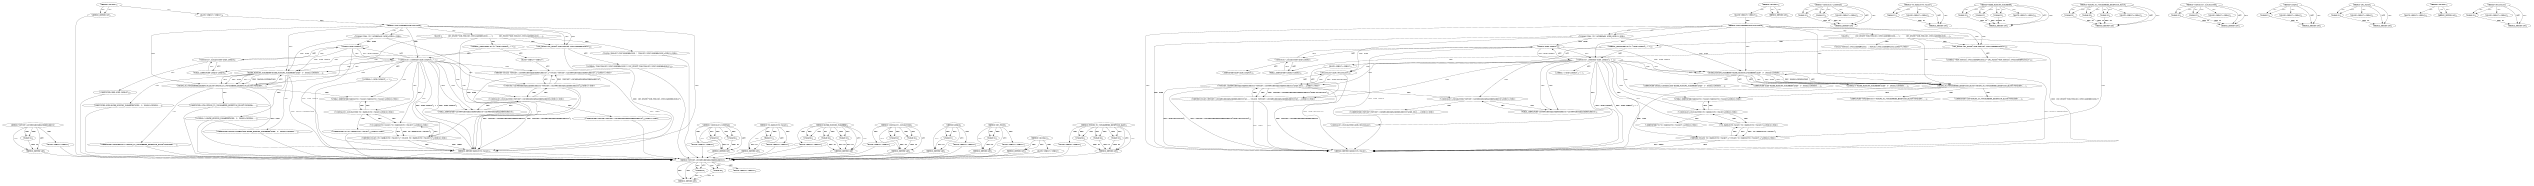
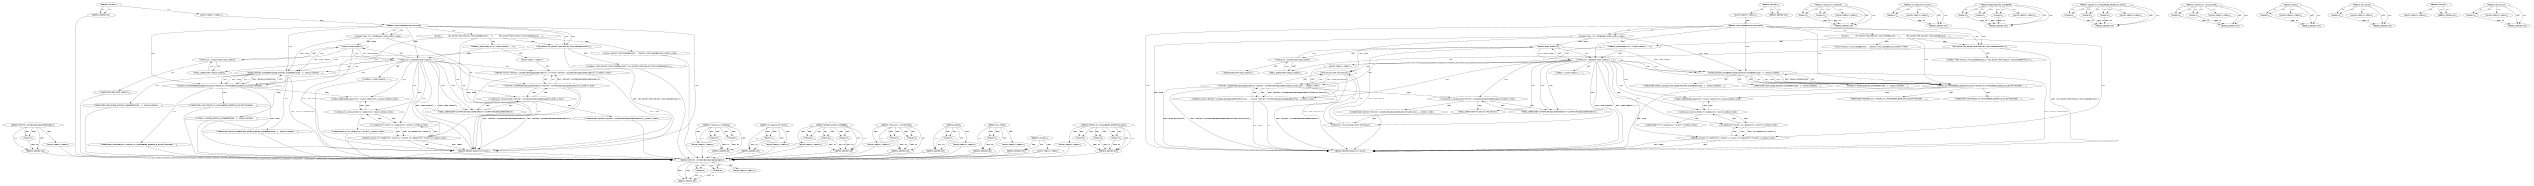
edge "(GetIsolate,args.GetIsolate())" -> "(<operator>.fieldAccess,args.GetIsolate)": added, label "AST:"
edge "(<operator>.fieldAccess,args.GetIsolate)" -> "(GetIsolate,args.GetIsolate())": added, label "CFG:"
node "(FIELD_IDENTIFIER,GetIsolate,GetIsolate)": added
